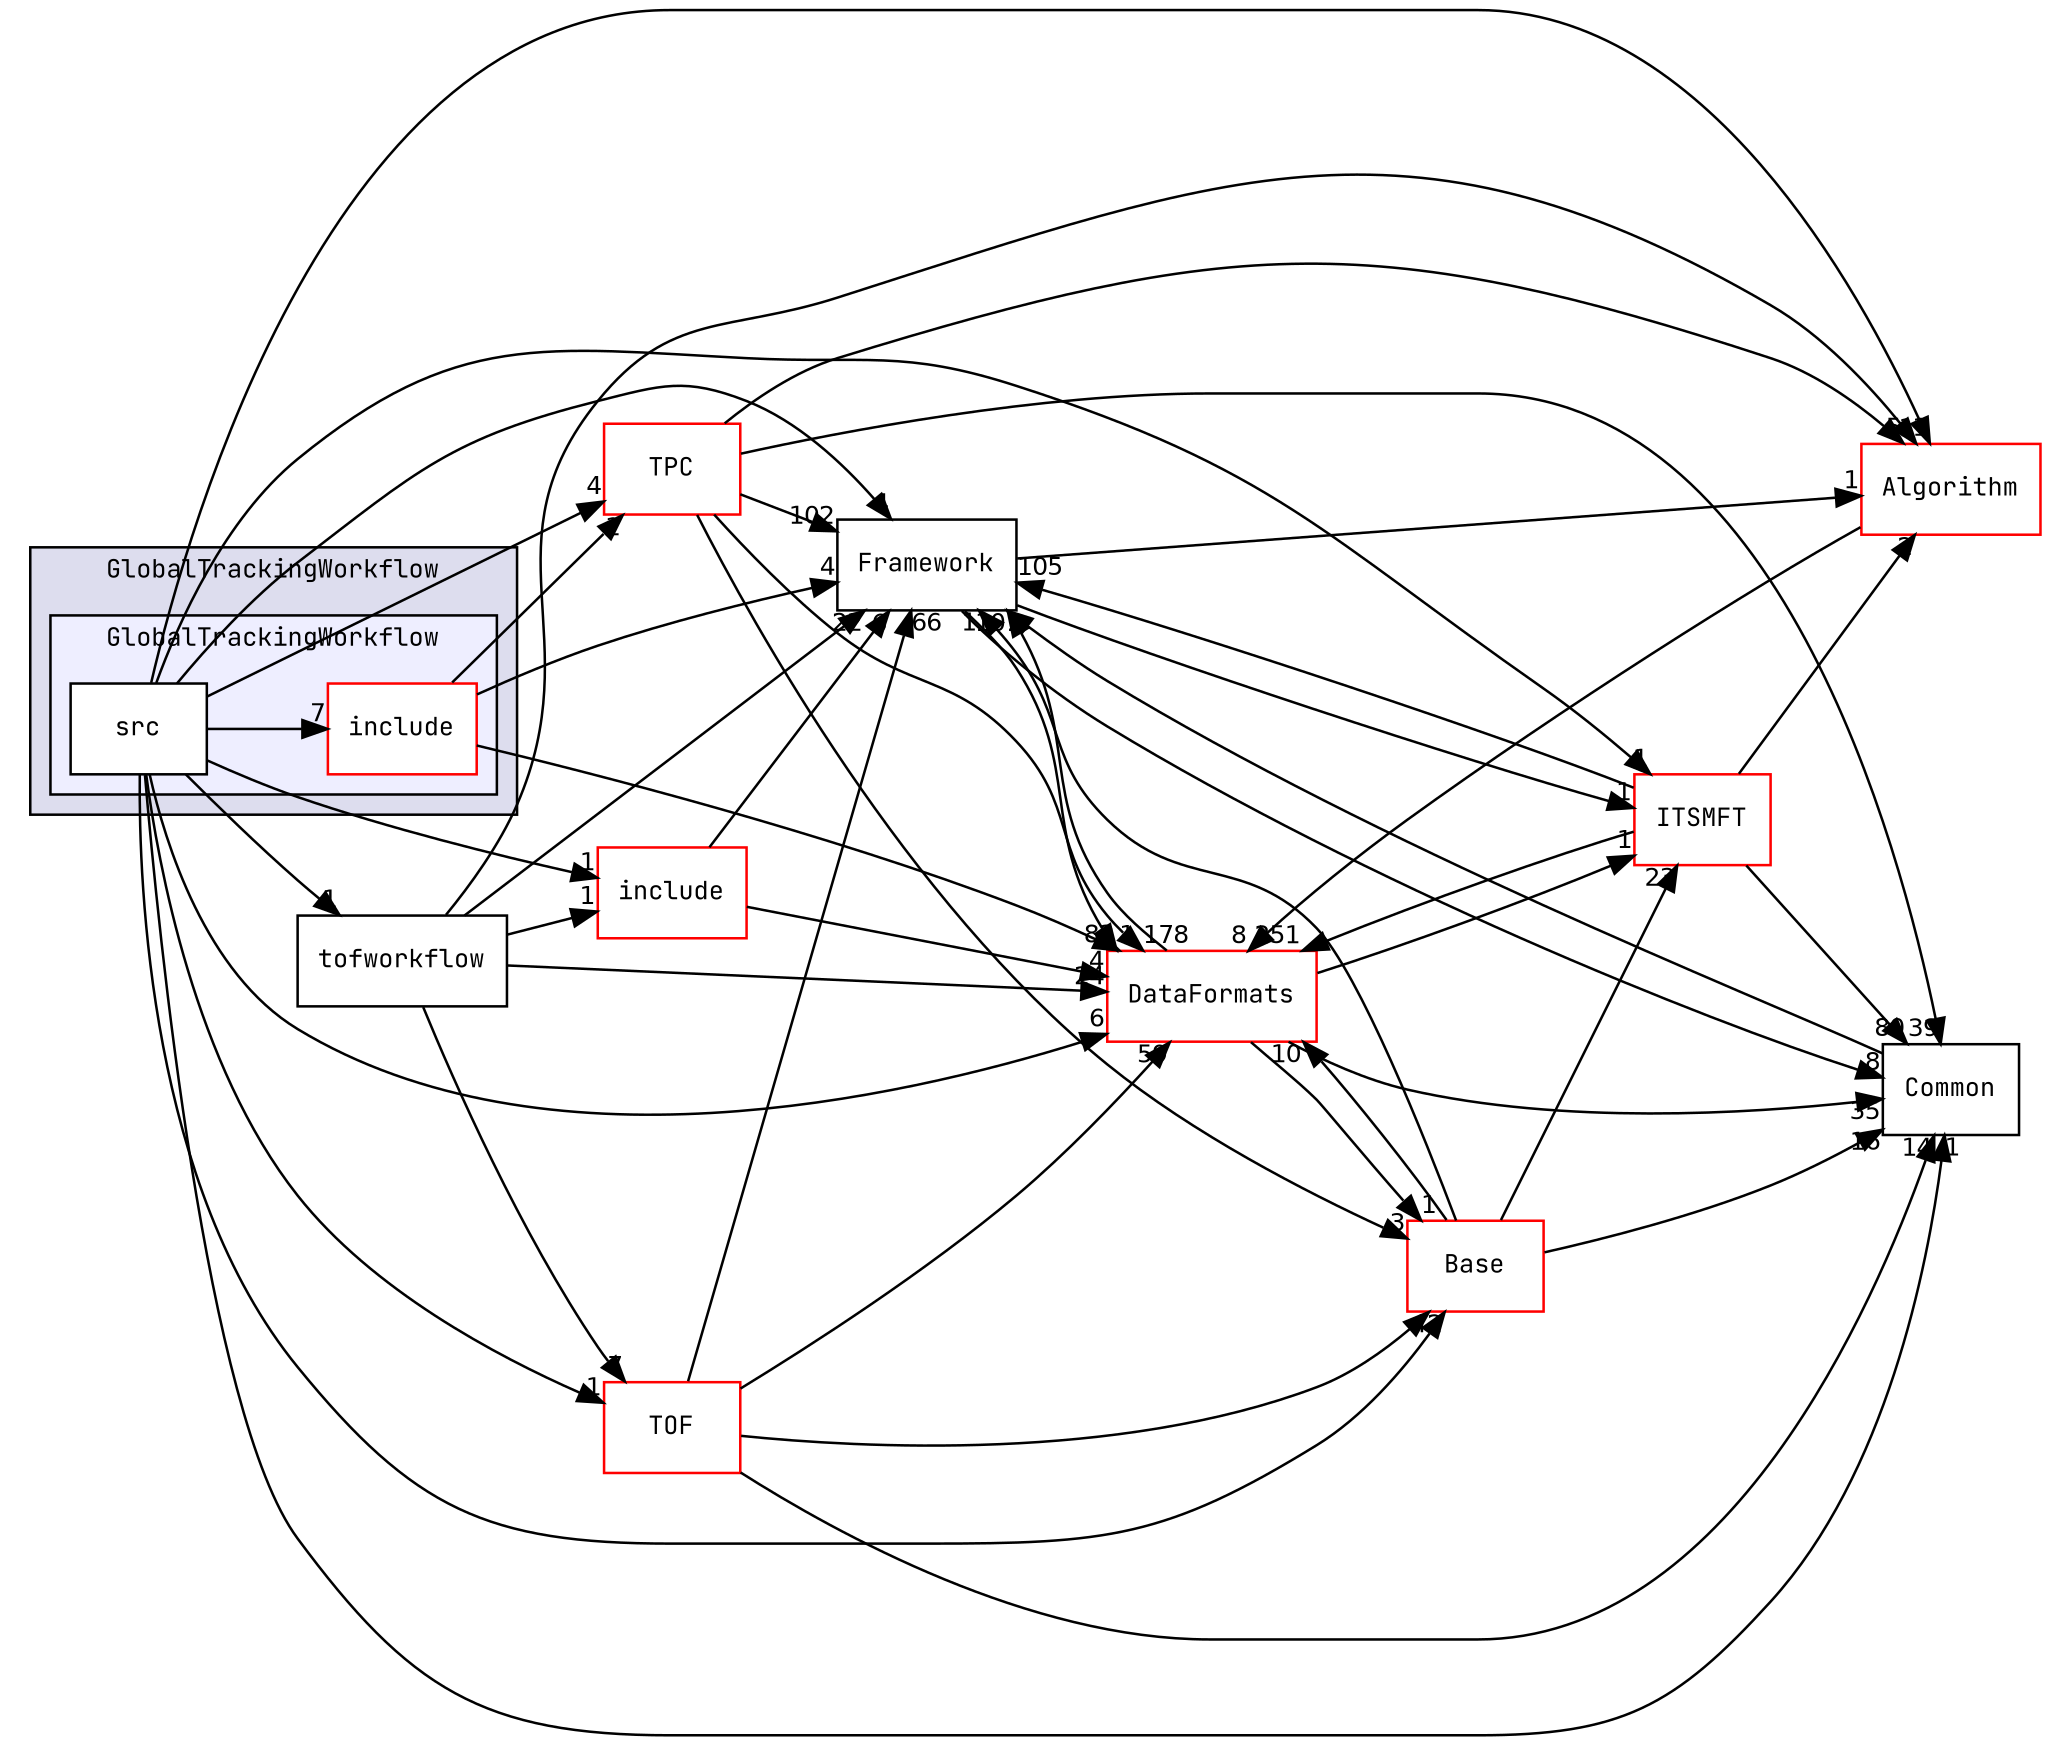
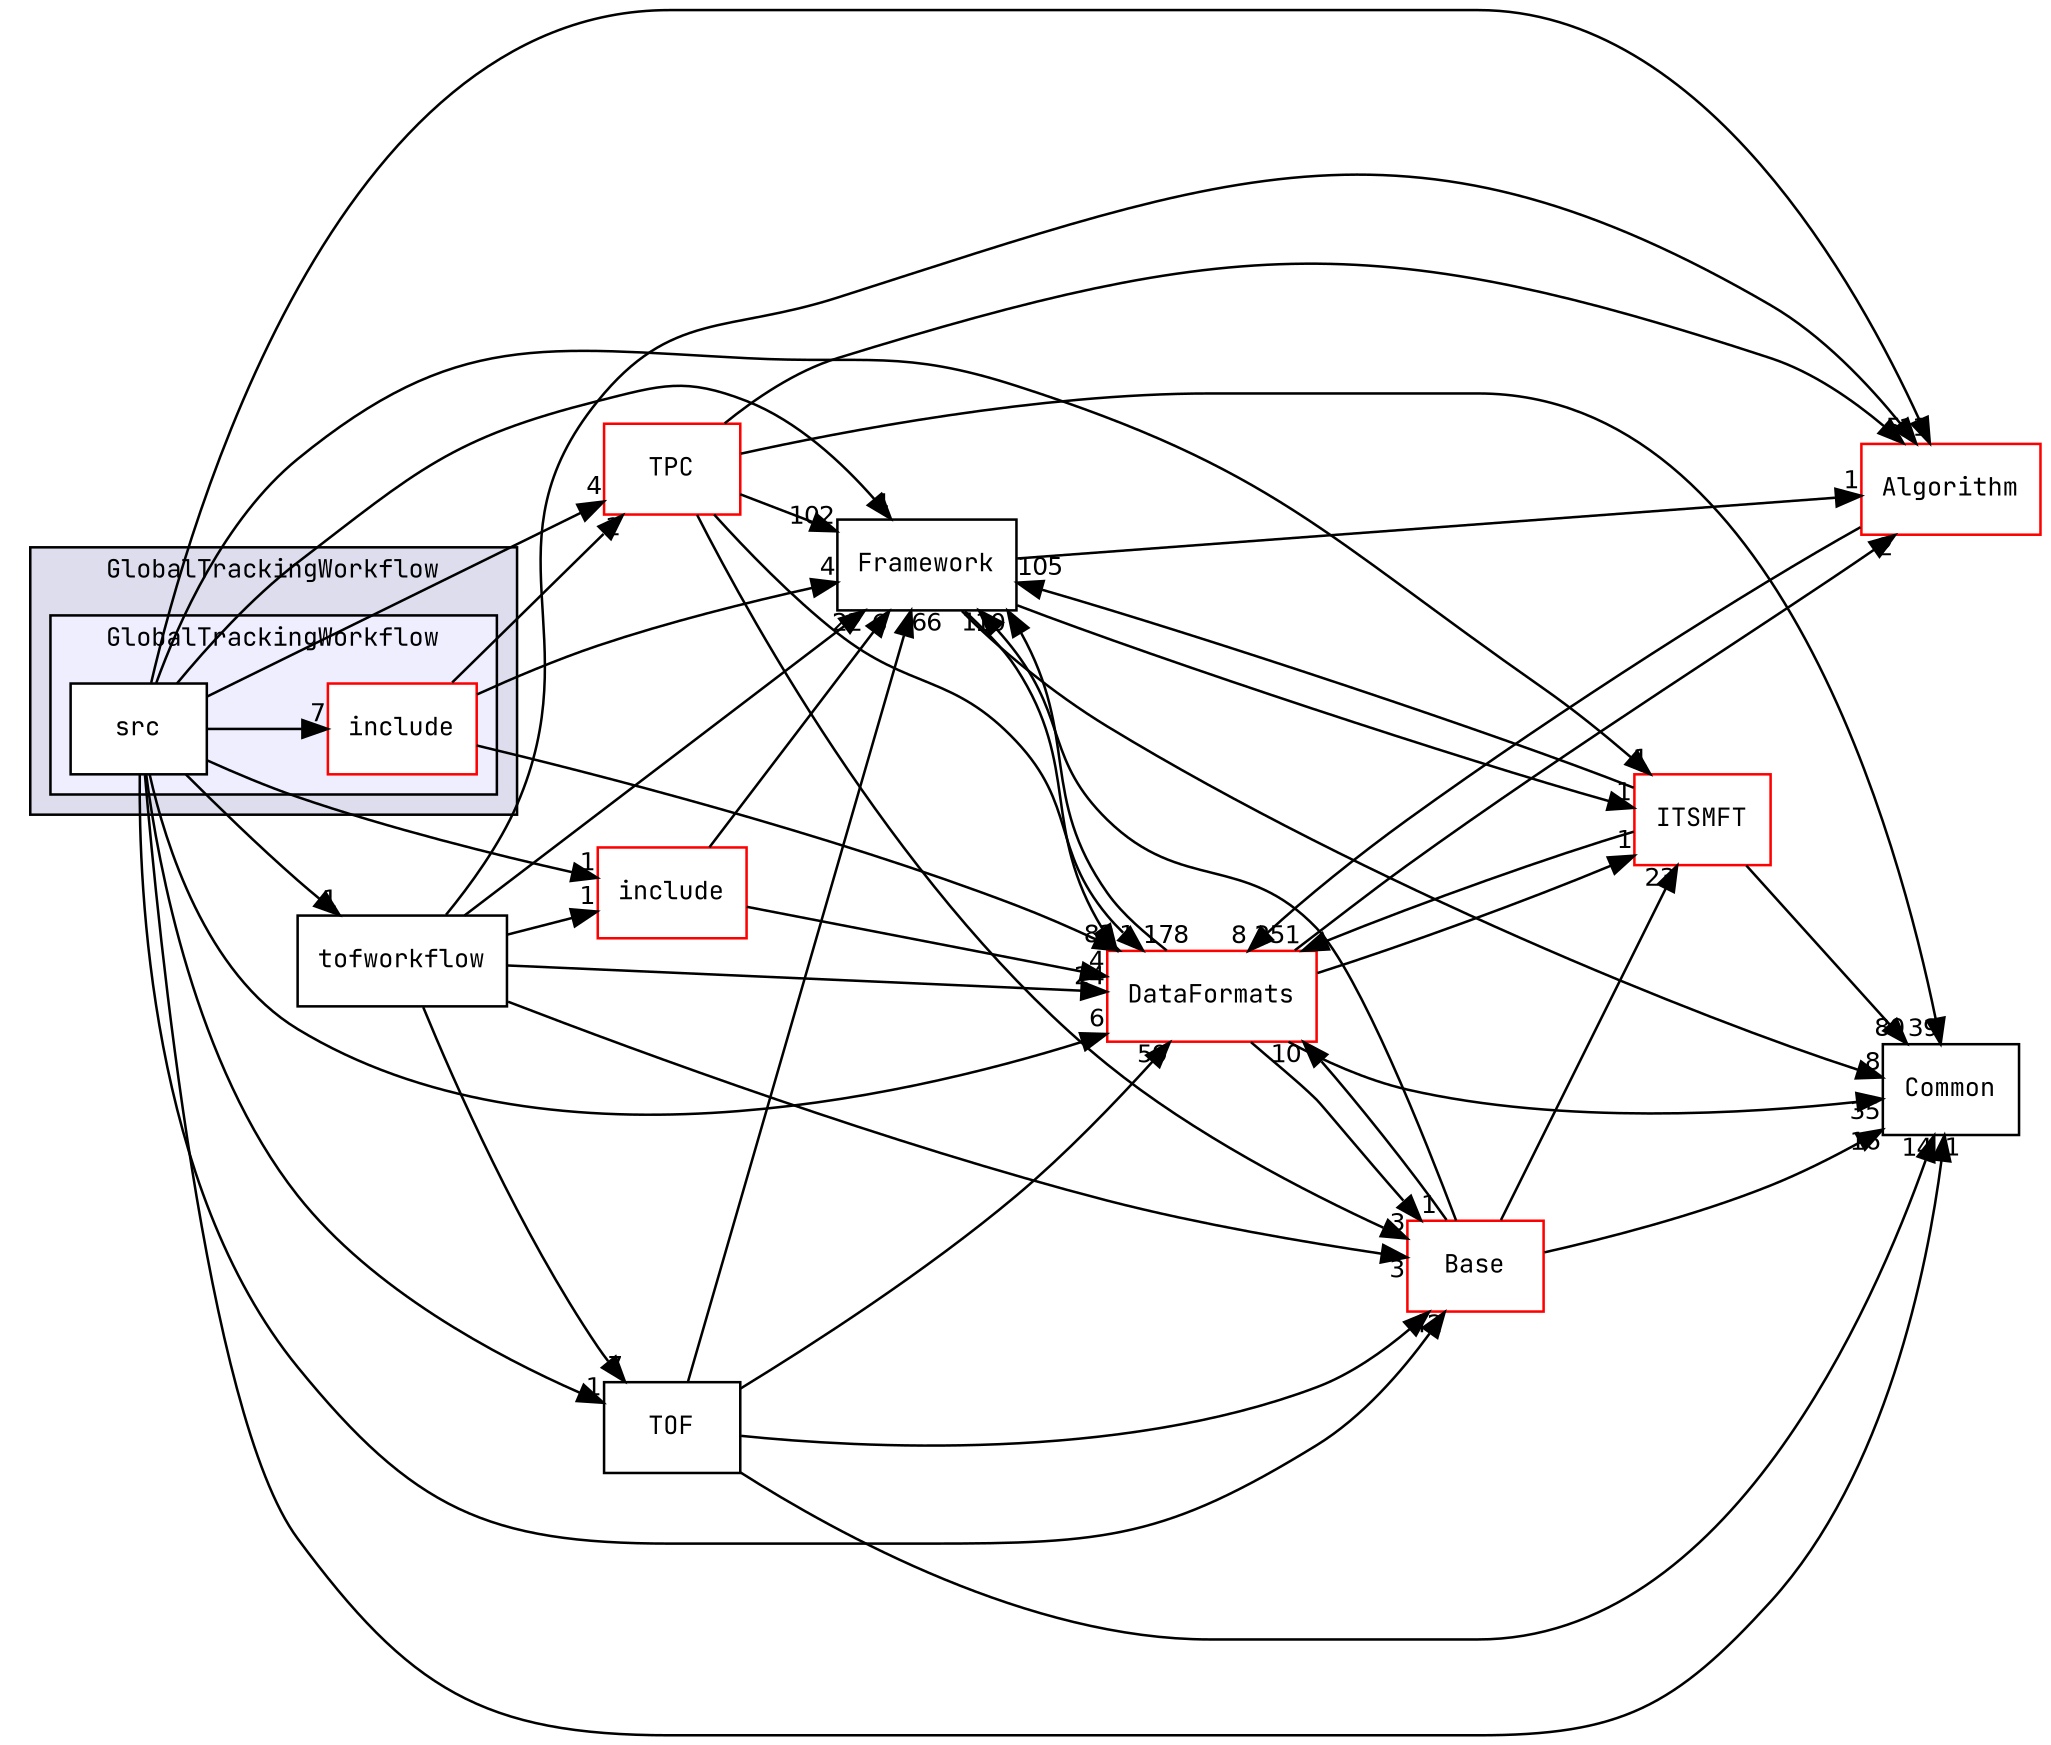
edge "ITSMFT" -> "Algorithm": now "DataFormats" -> "Algorithm"
edge "Common" -> "Framework": removed
edge "tofworkflow" -> "Base": added
node "TOF": color red -> black
